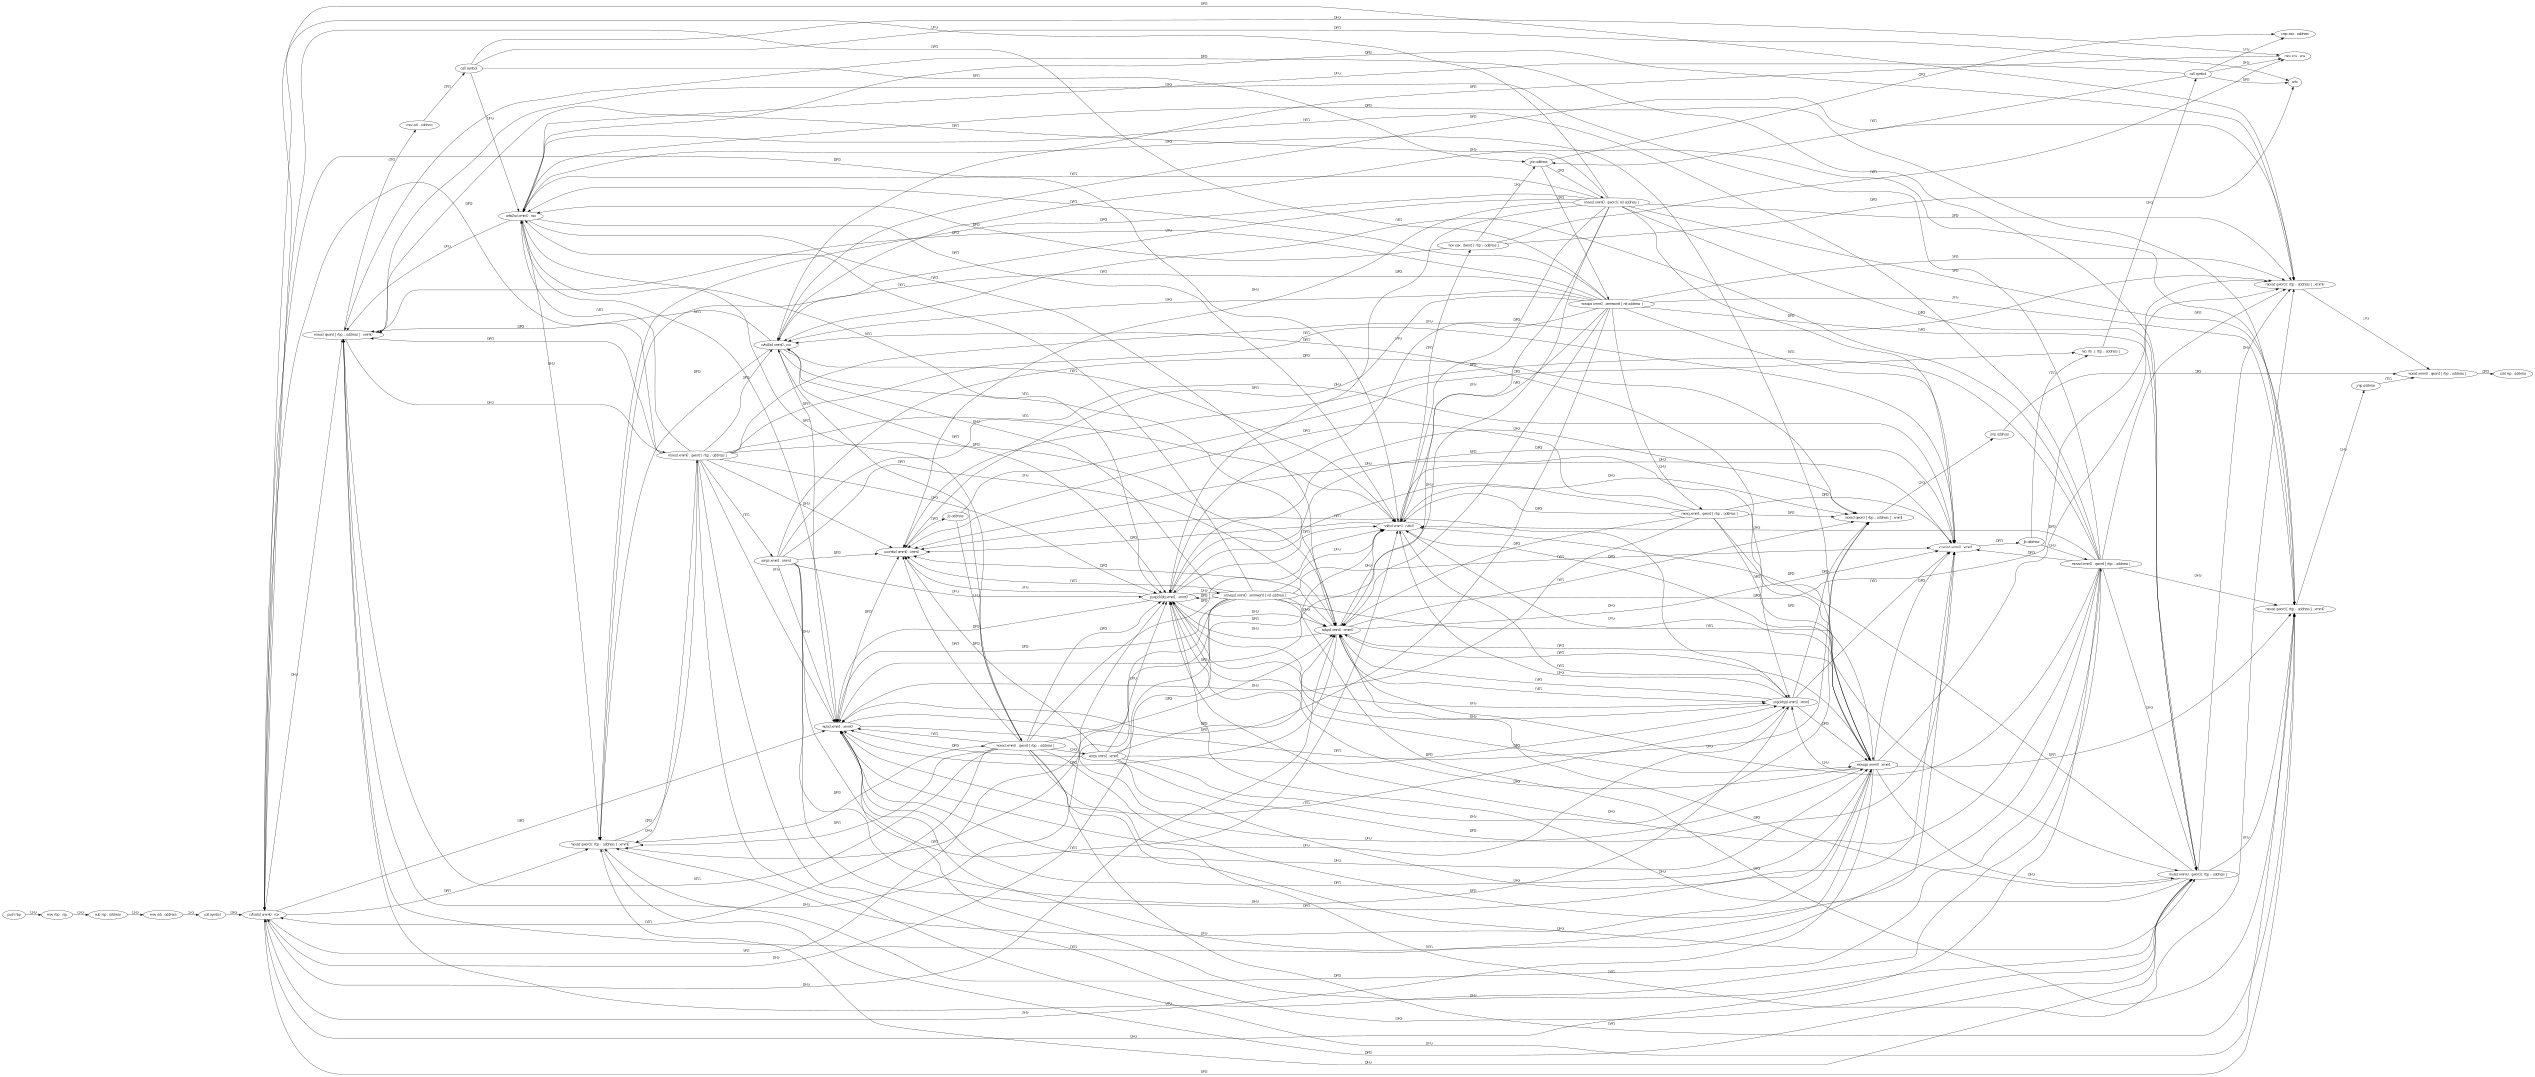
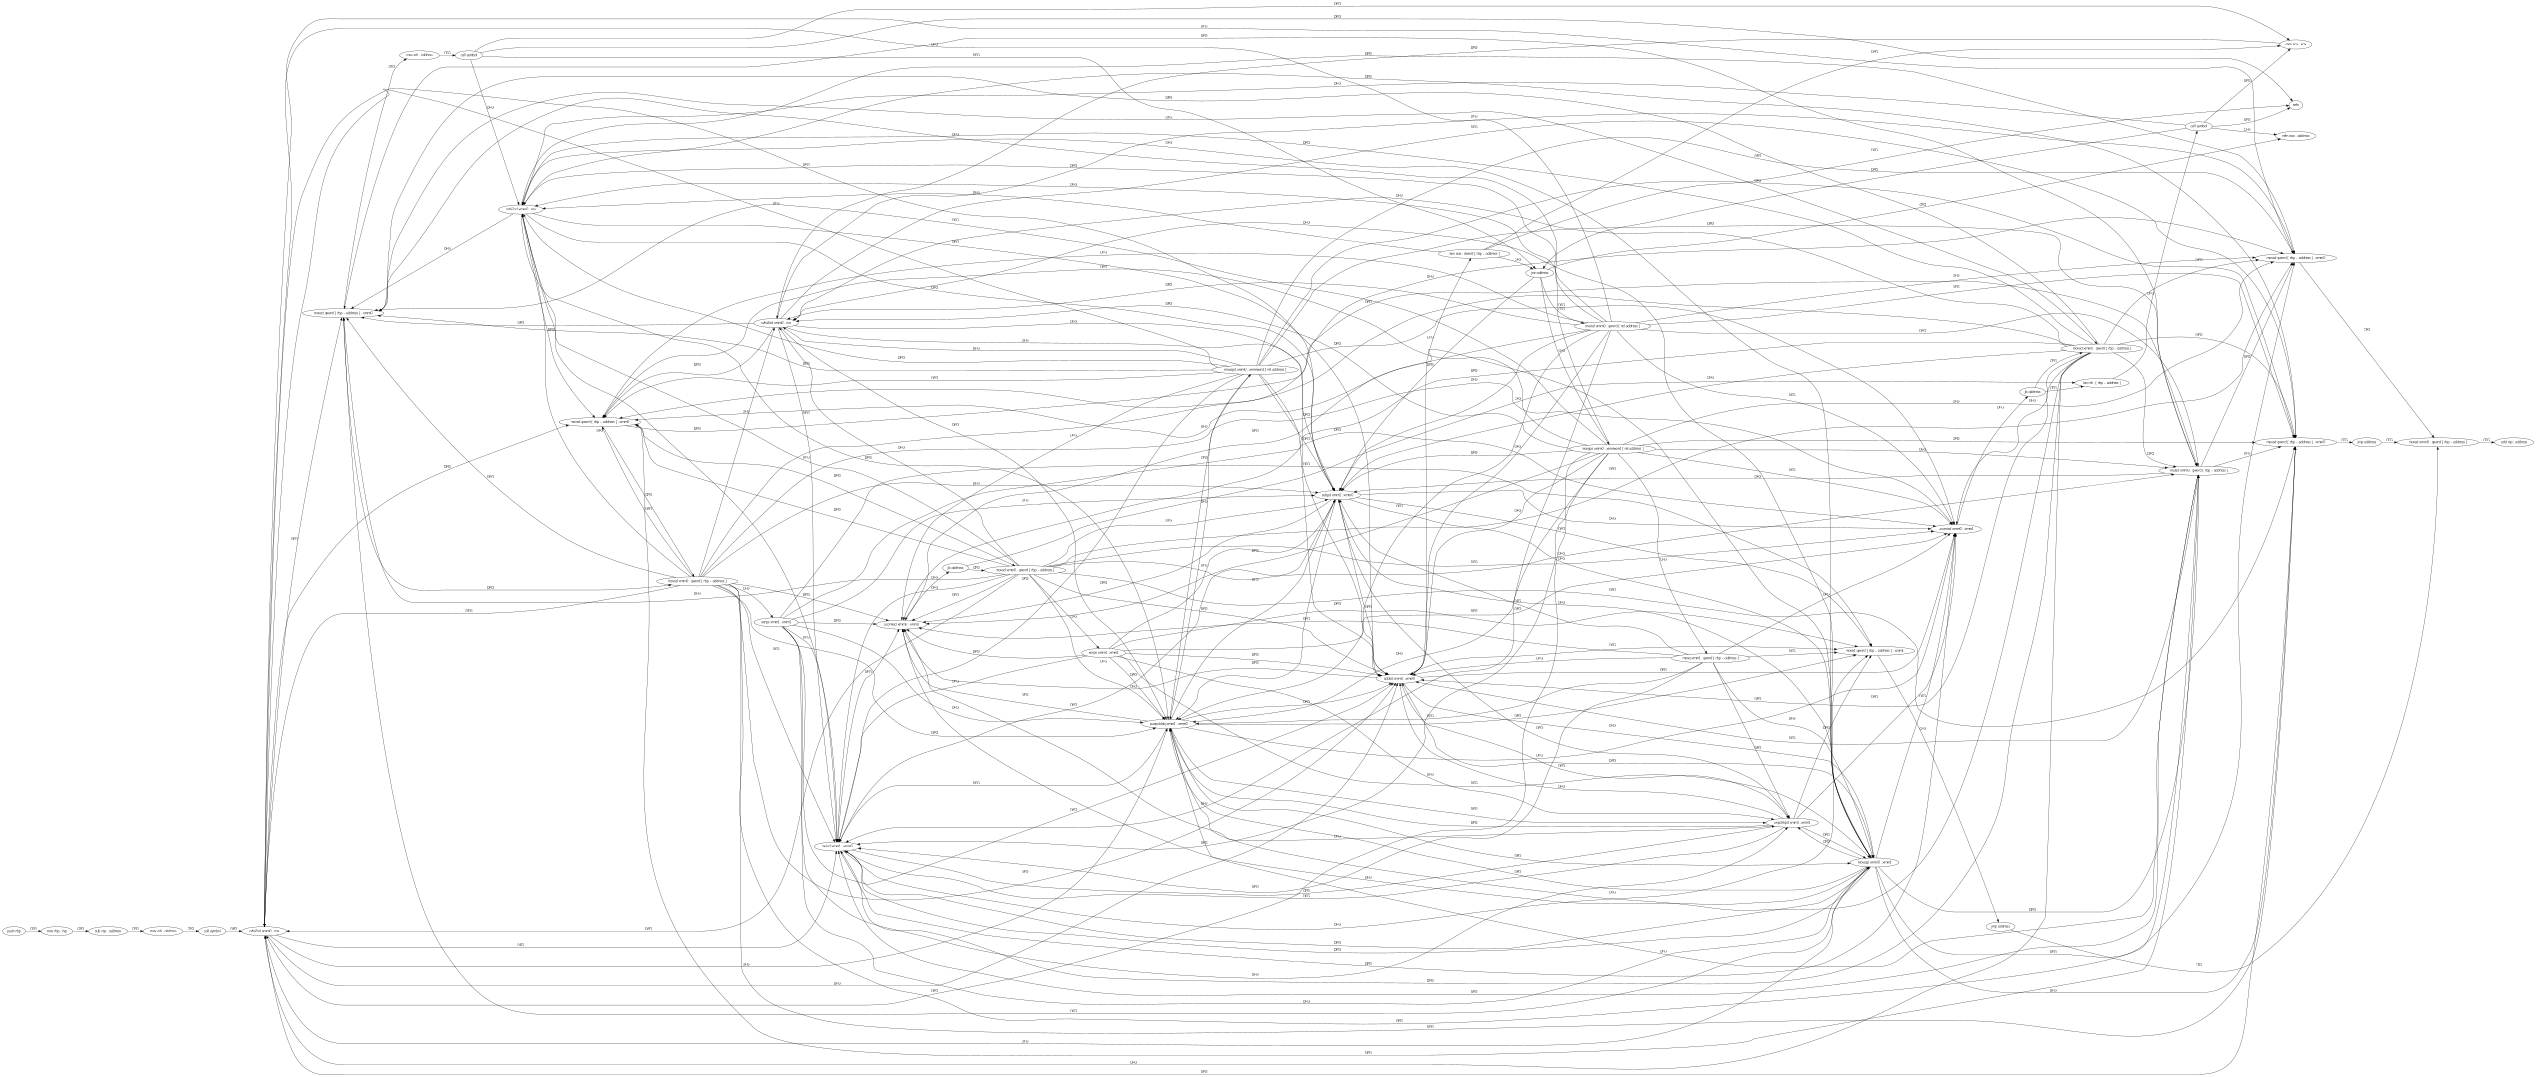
node "cmp eax , address": label "cmp eax , address" -> "retn eax , address"
node "addsd xmm1 , cvtsi0": label "addsd xmm1 , cvtsi0" -> "addsd xmm1 , xmm0"
edge "unpckhpd xmm1 , xmm1" -> "subpd xmm1 , xmm0": now "jne address" -> "subpd xmm1 , xmm0"
